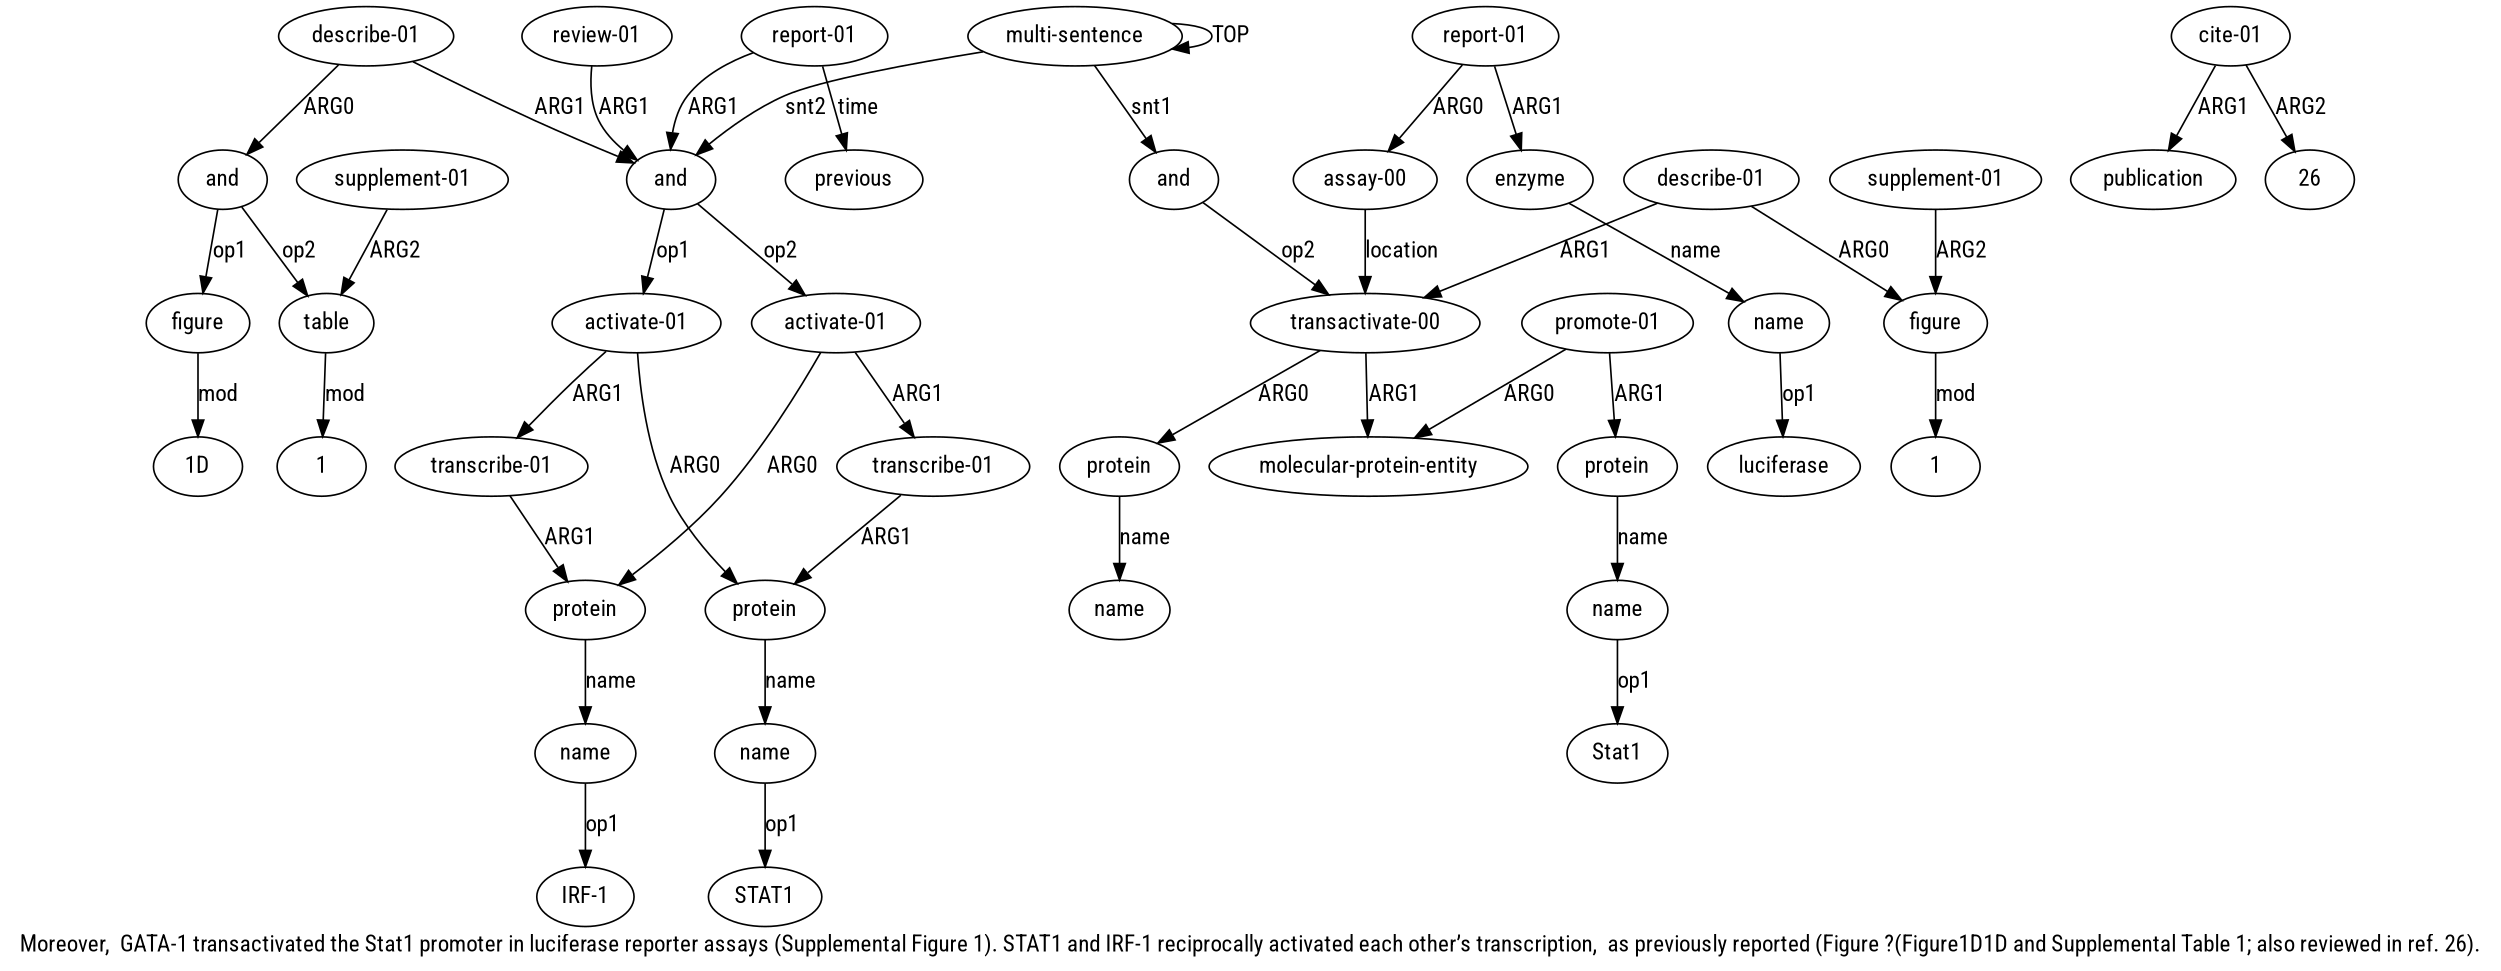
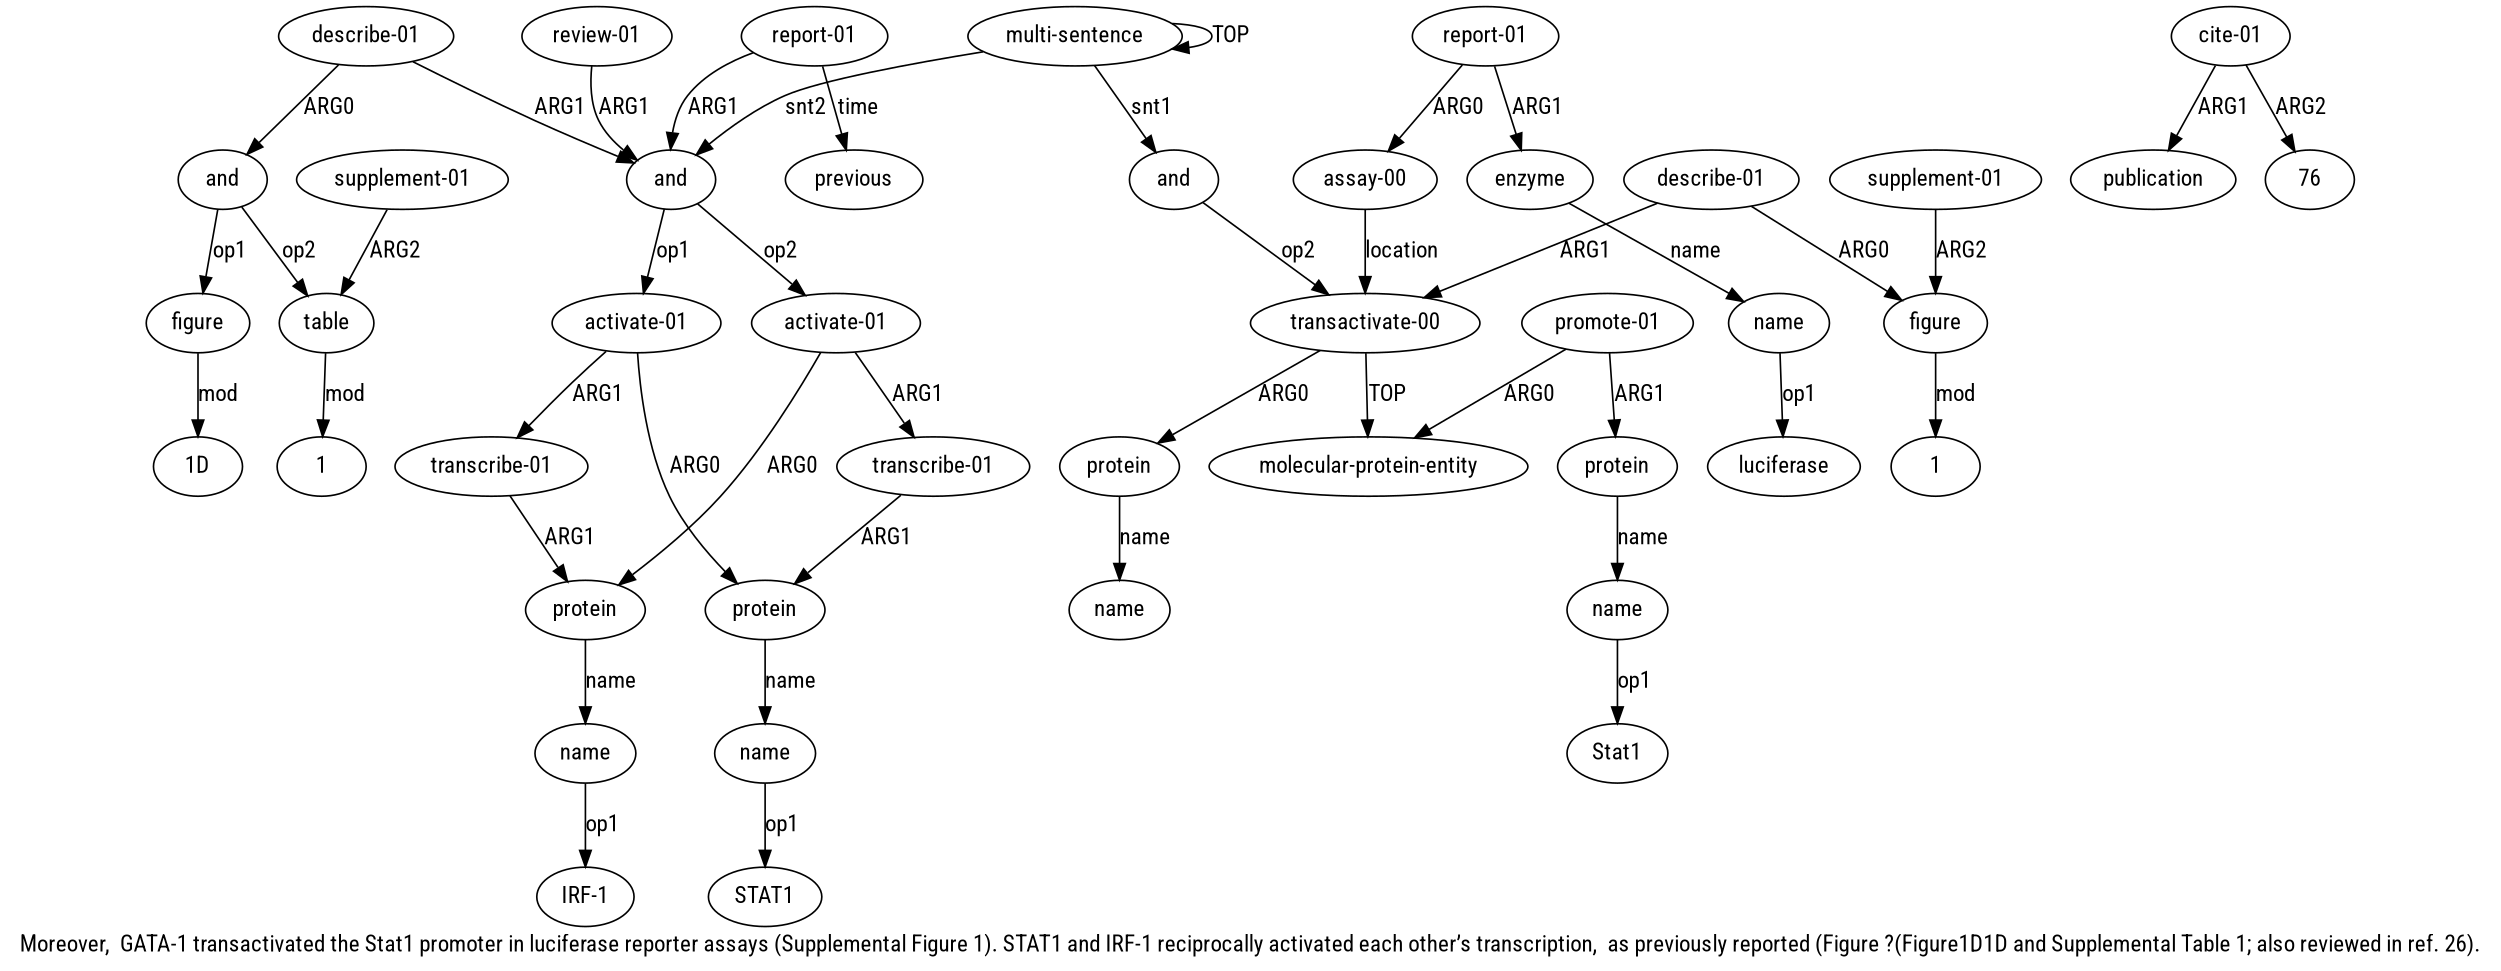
node "26": label "26" -> "76"
edge "transactivate-00" -> "molecular-protein-entity": label "ARG1" -> "TOP"
